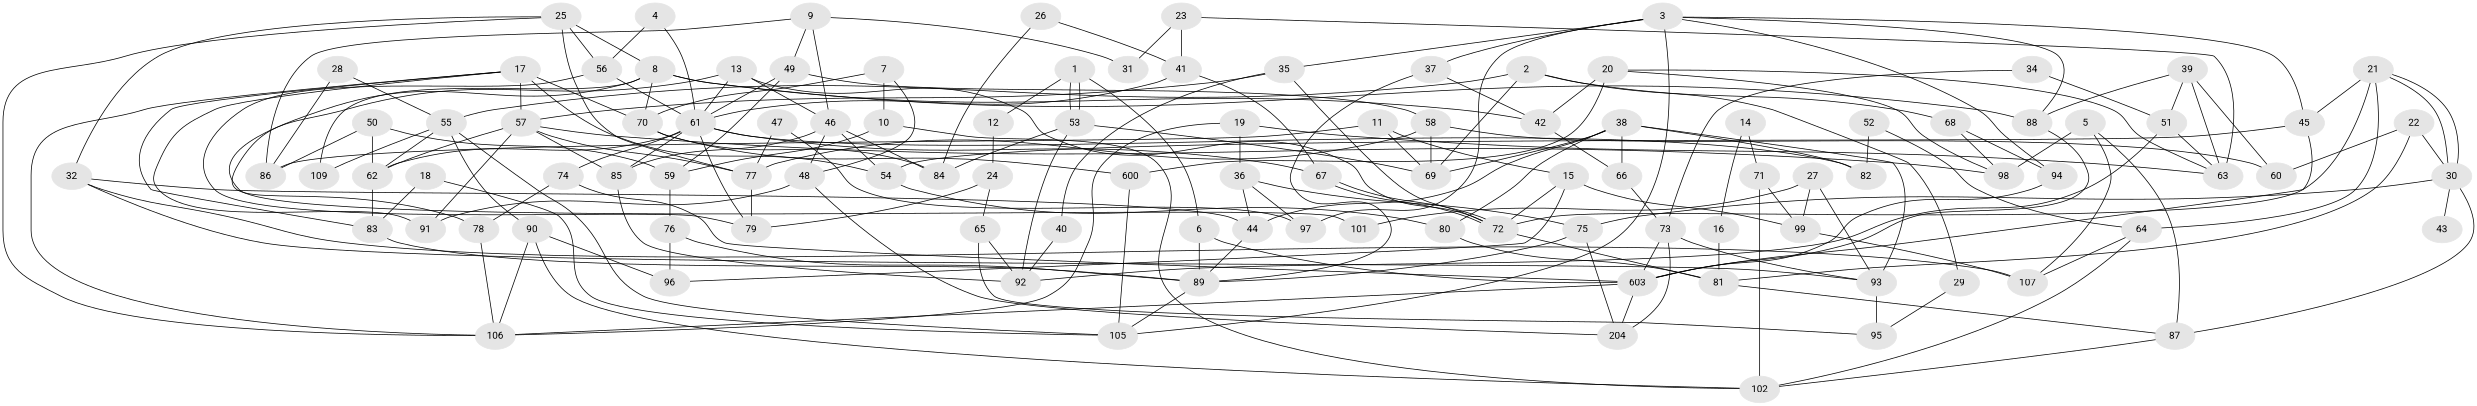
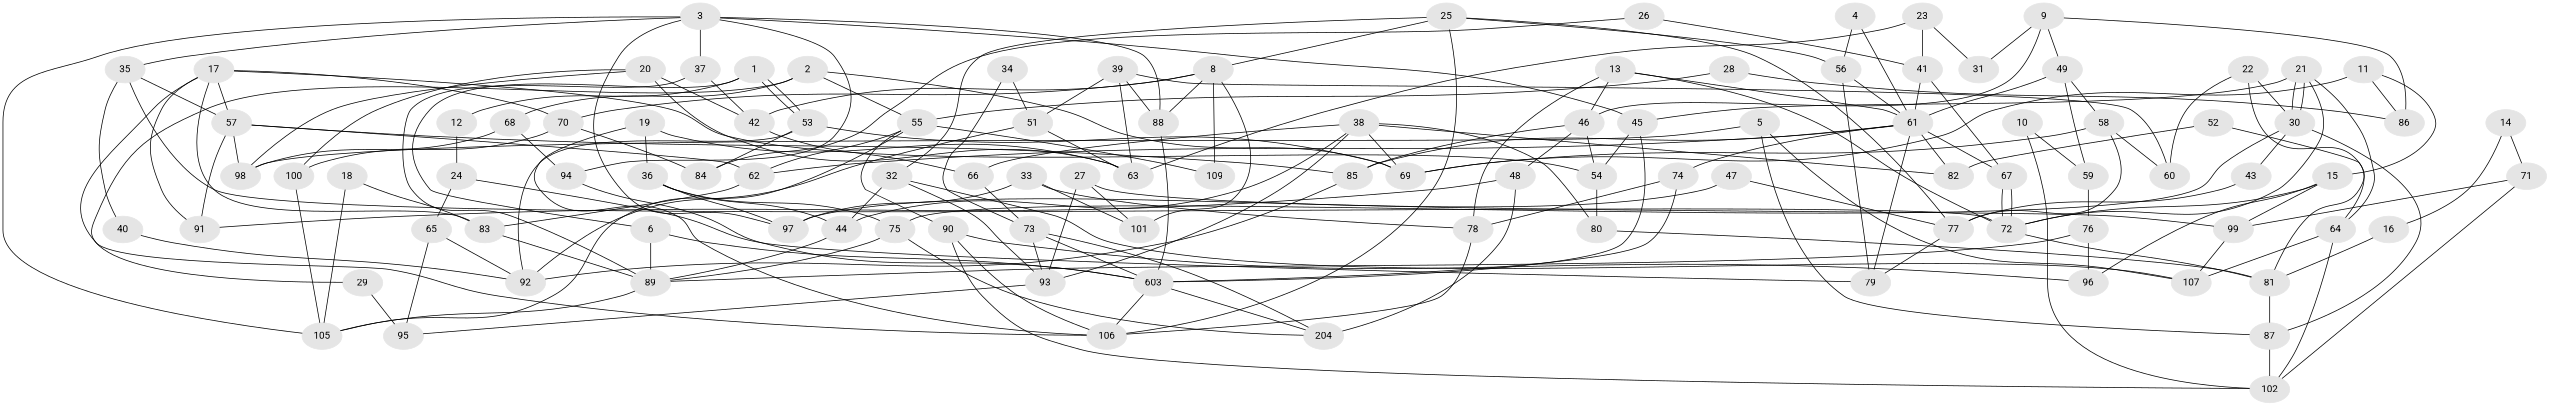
node "7": removed
node "50": removed
edge "46" -- "84": removed
edge "57" -- "77": now "43" -- "77"
node "33": added
node "600": label "600" -> "100"
